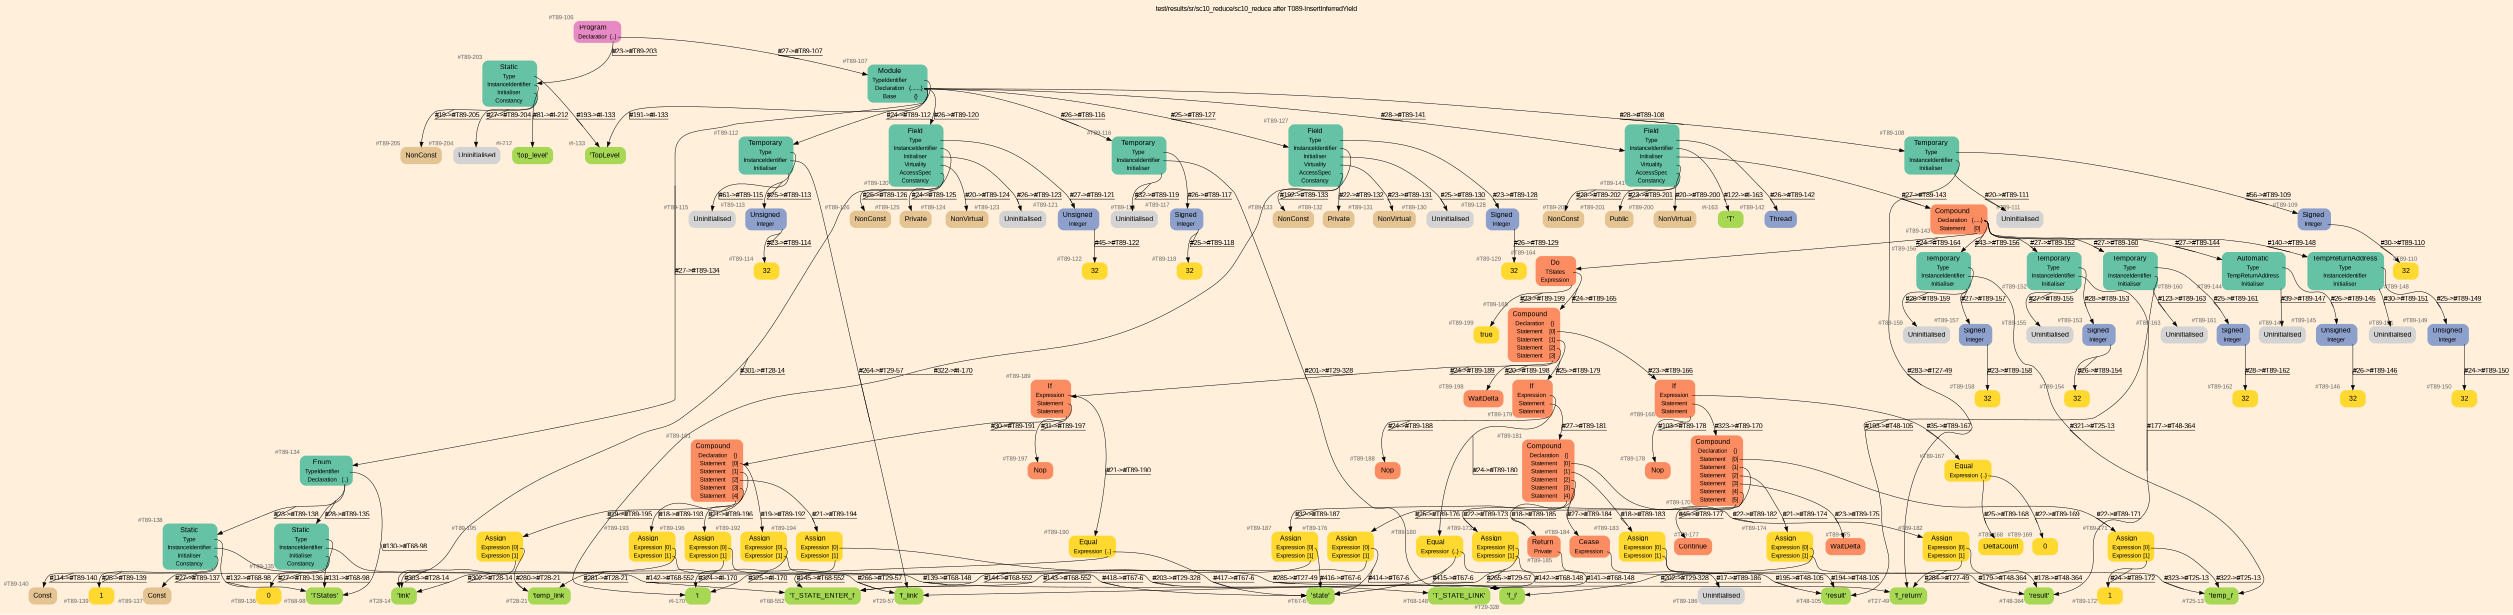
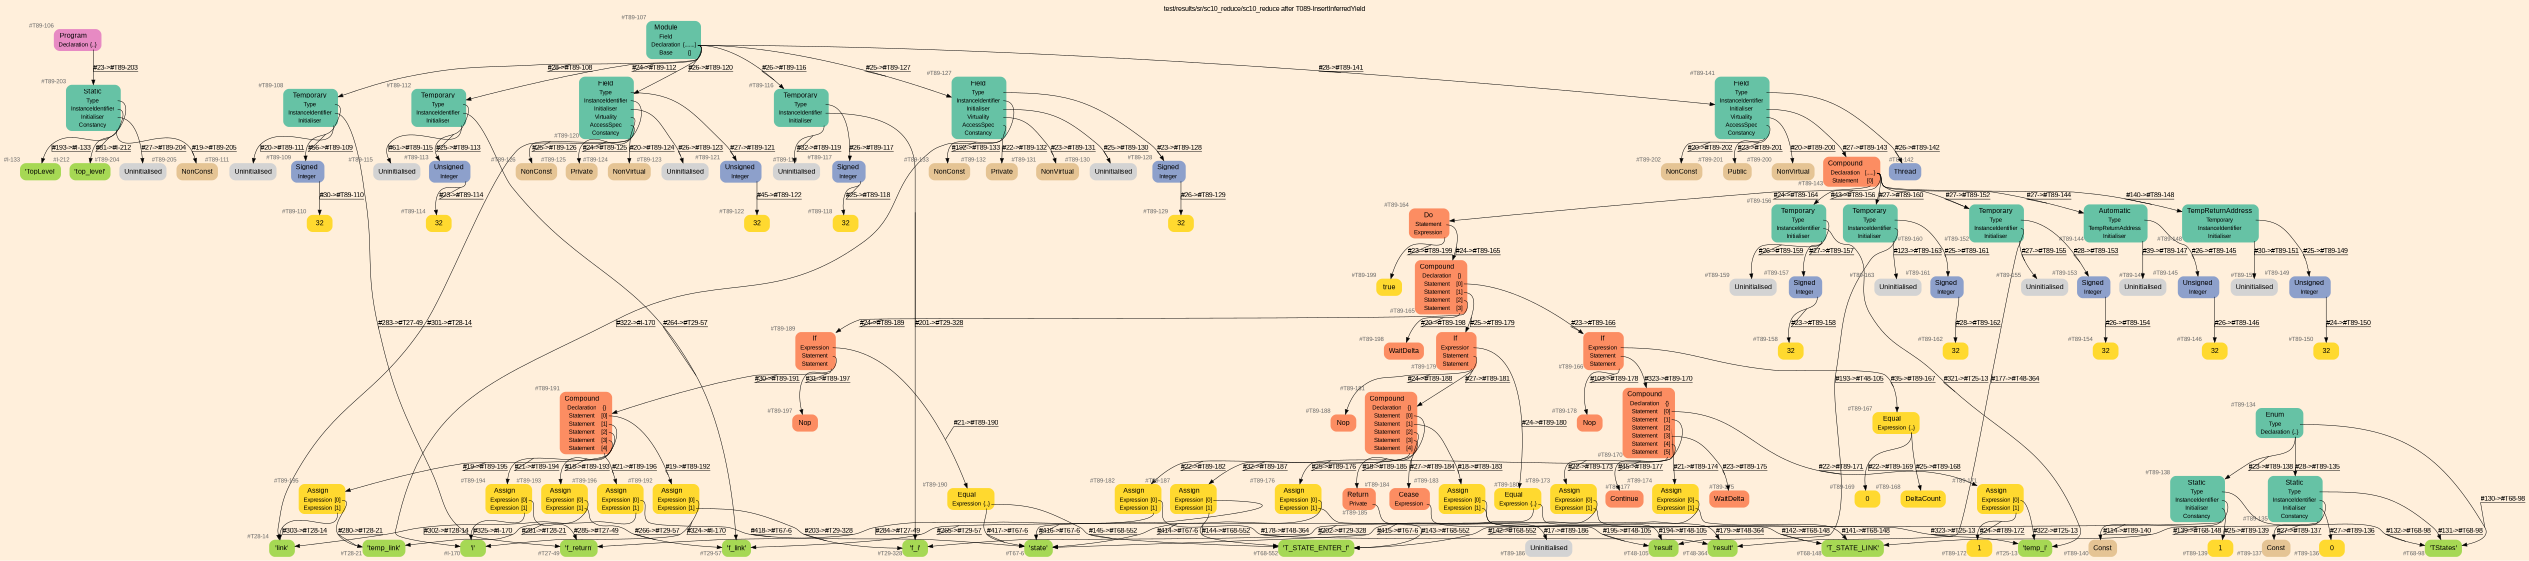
edge "Program" -> "Module": removed, label "#27->#T89-107"
node "Module": text "TypeIdentifier" -> "Field"
edge "Module" -> "'TopLevel'": removed, label "#191->#I-133"
node "'T'": removed
node "TempReturnAddress": text "Type" -> "Temporary"
node "Do": text "TStates" -> "Statement"
edge "Module" -> "Enum": removed, label "#27->#T89-134"
node "Enum": text "TypeIdentifier" -> "Type"
